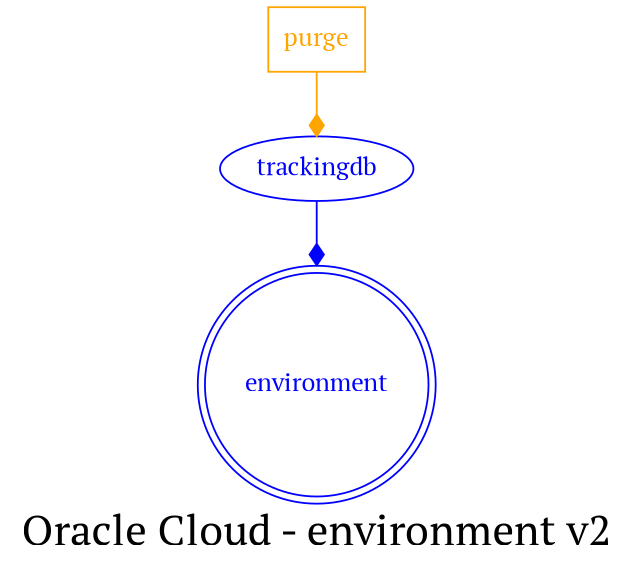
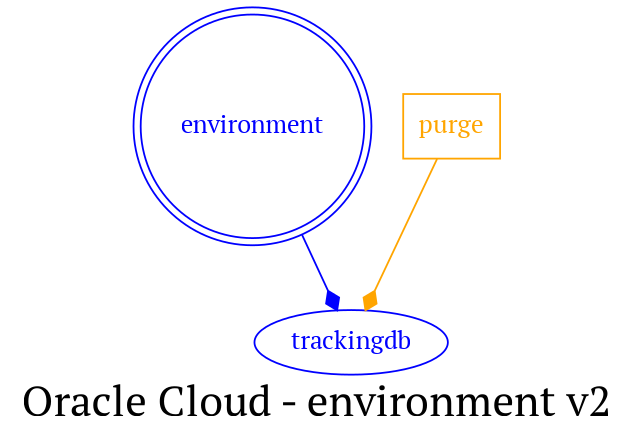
edge "trackingdb" -> "environment": reversed
